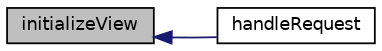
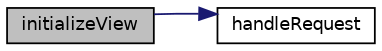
edge "handleRequest" -> "initializeView": reversed
